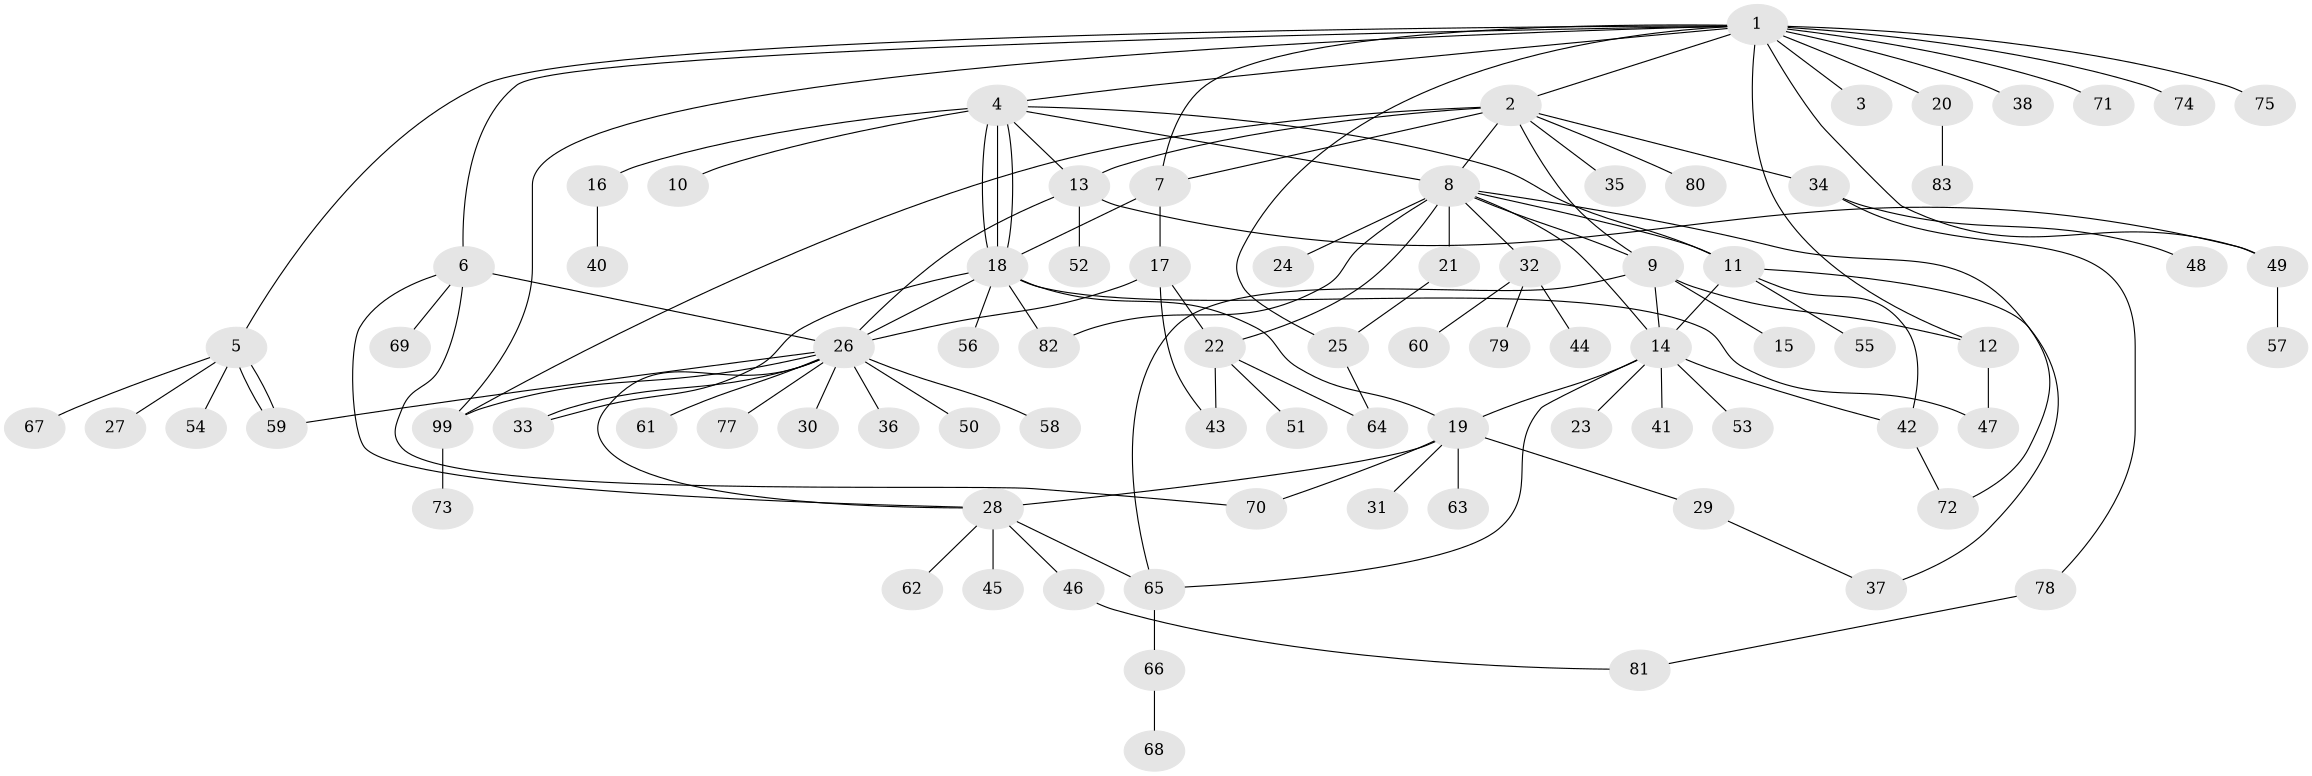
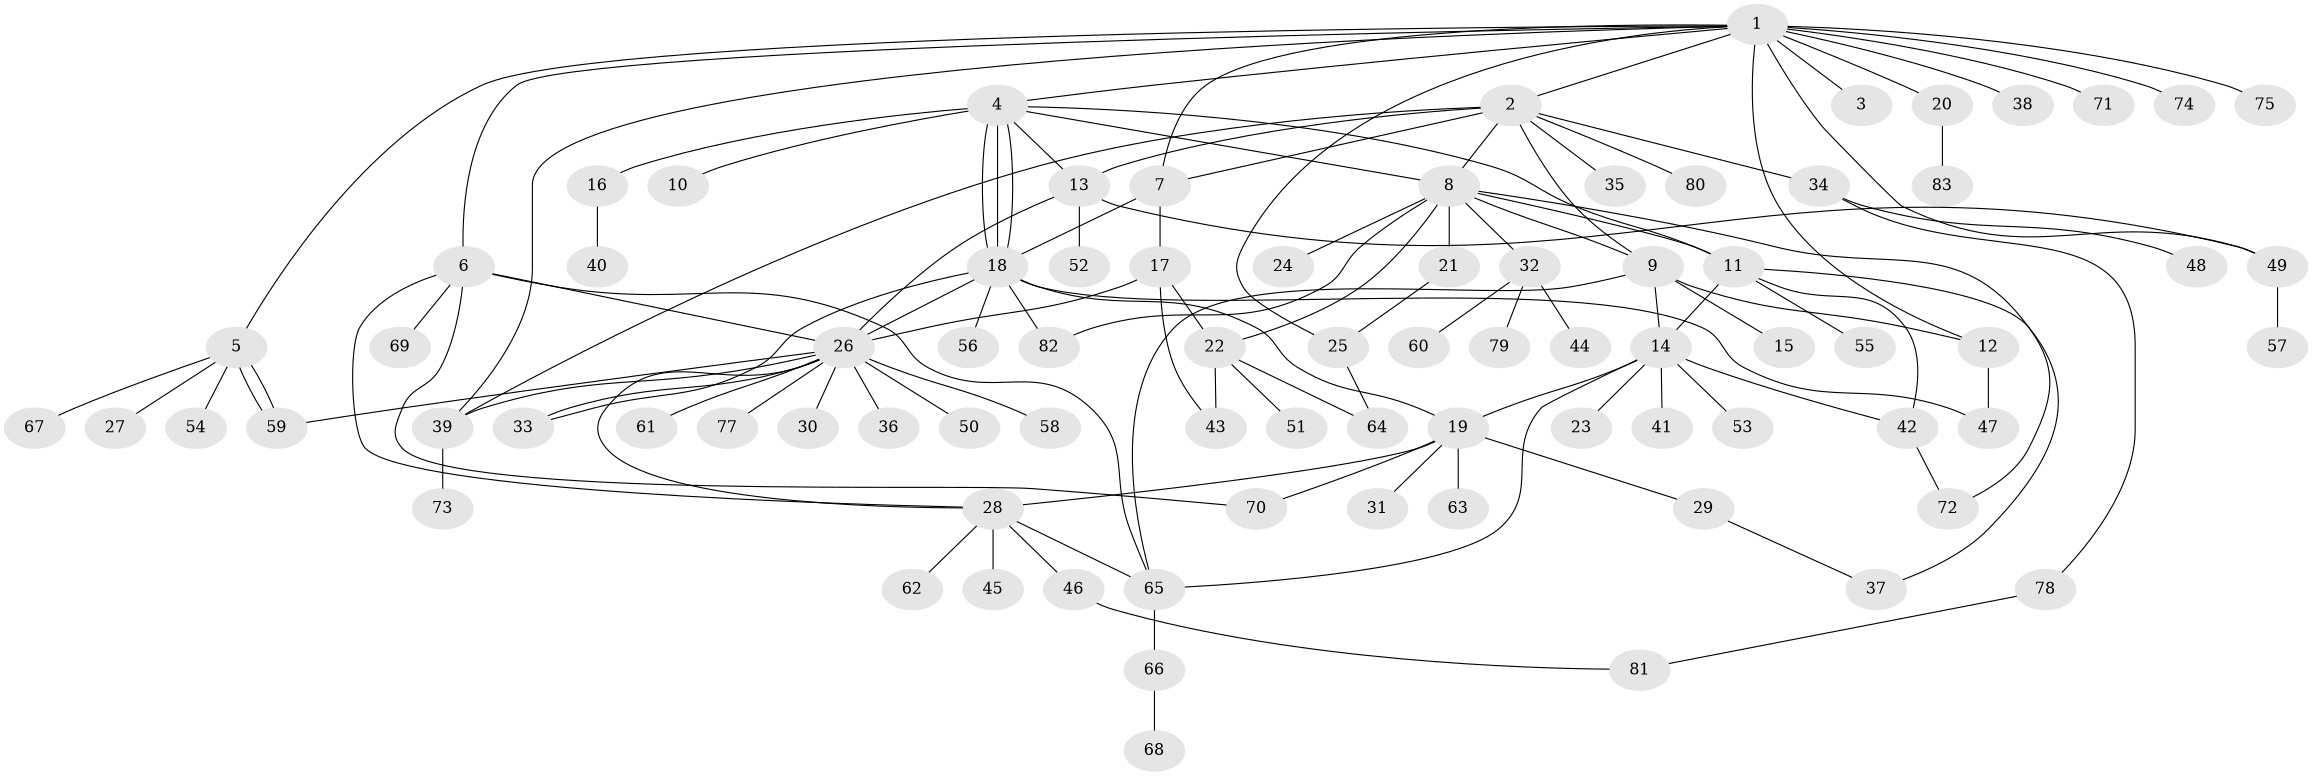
edge "8" -- "14": removed
edge "6" -- "65": added
node "99": label "99" -> "39"
